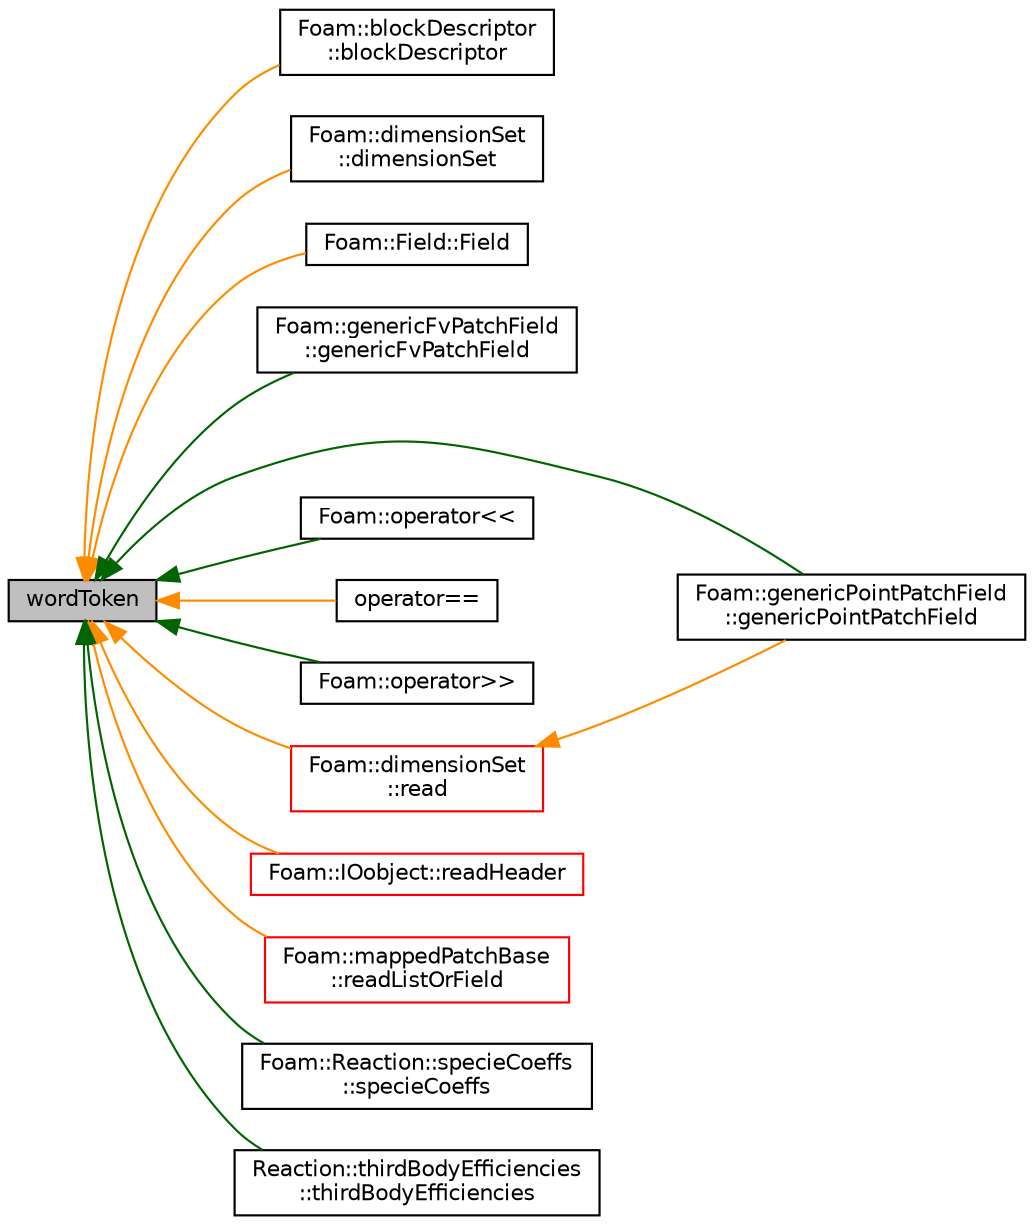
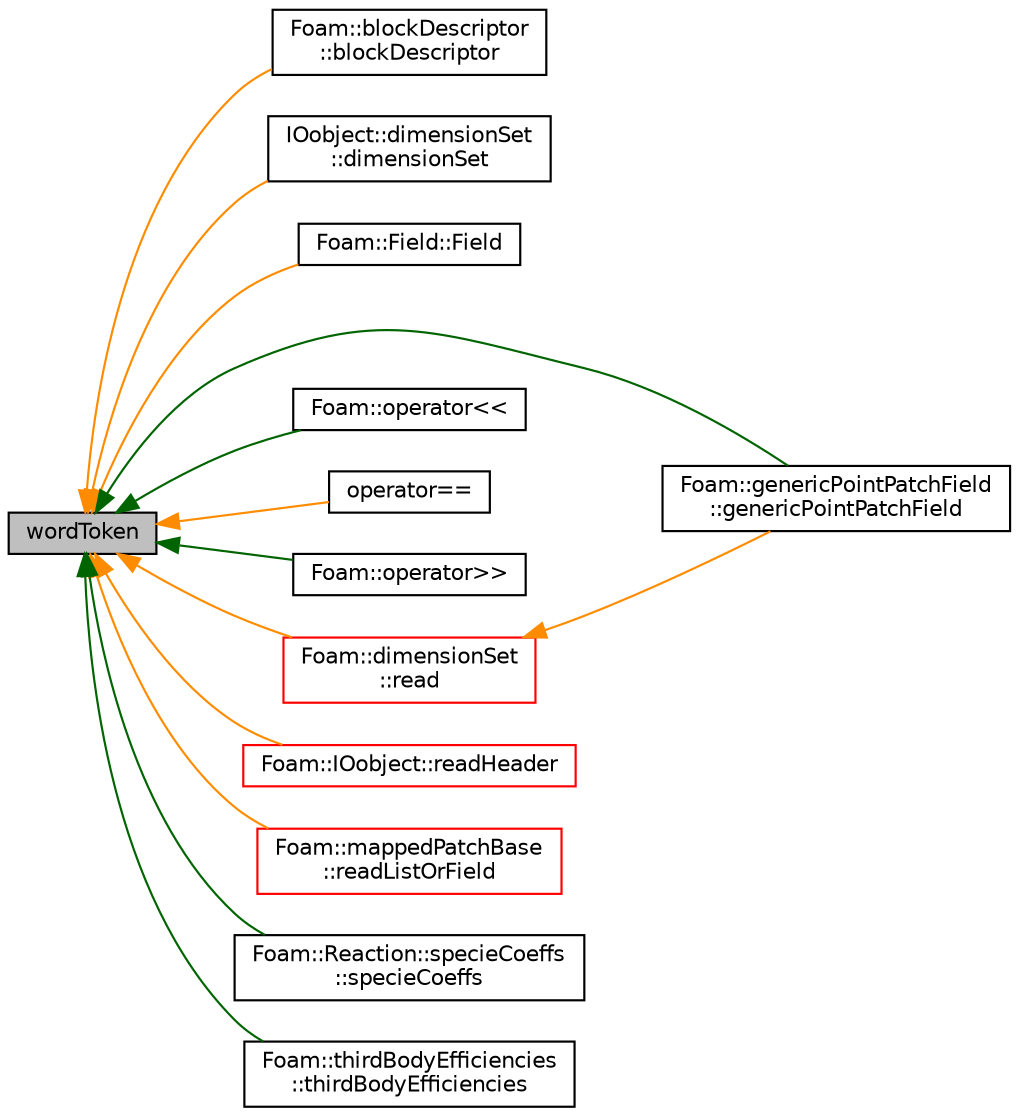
node "Foam::dimensionSet ::dimensionSet": label "Foam::dimensionSet ::dimensionSet" -> "IOobject::dimensionSet ::dimensionSet"
node "Foam::genericFvPatchField ::genericFvPatchField": removed
node "Reaction::thirdBodyEfficiencies ::thirdBodyEfficiencies": label "Reaction::thirdBodyEfficiencies ::thirdBodyEfficiencies" -> "Foam::thirdBodyEfficiencies ::thirdBodyEfficiencies"
